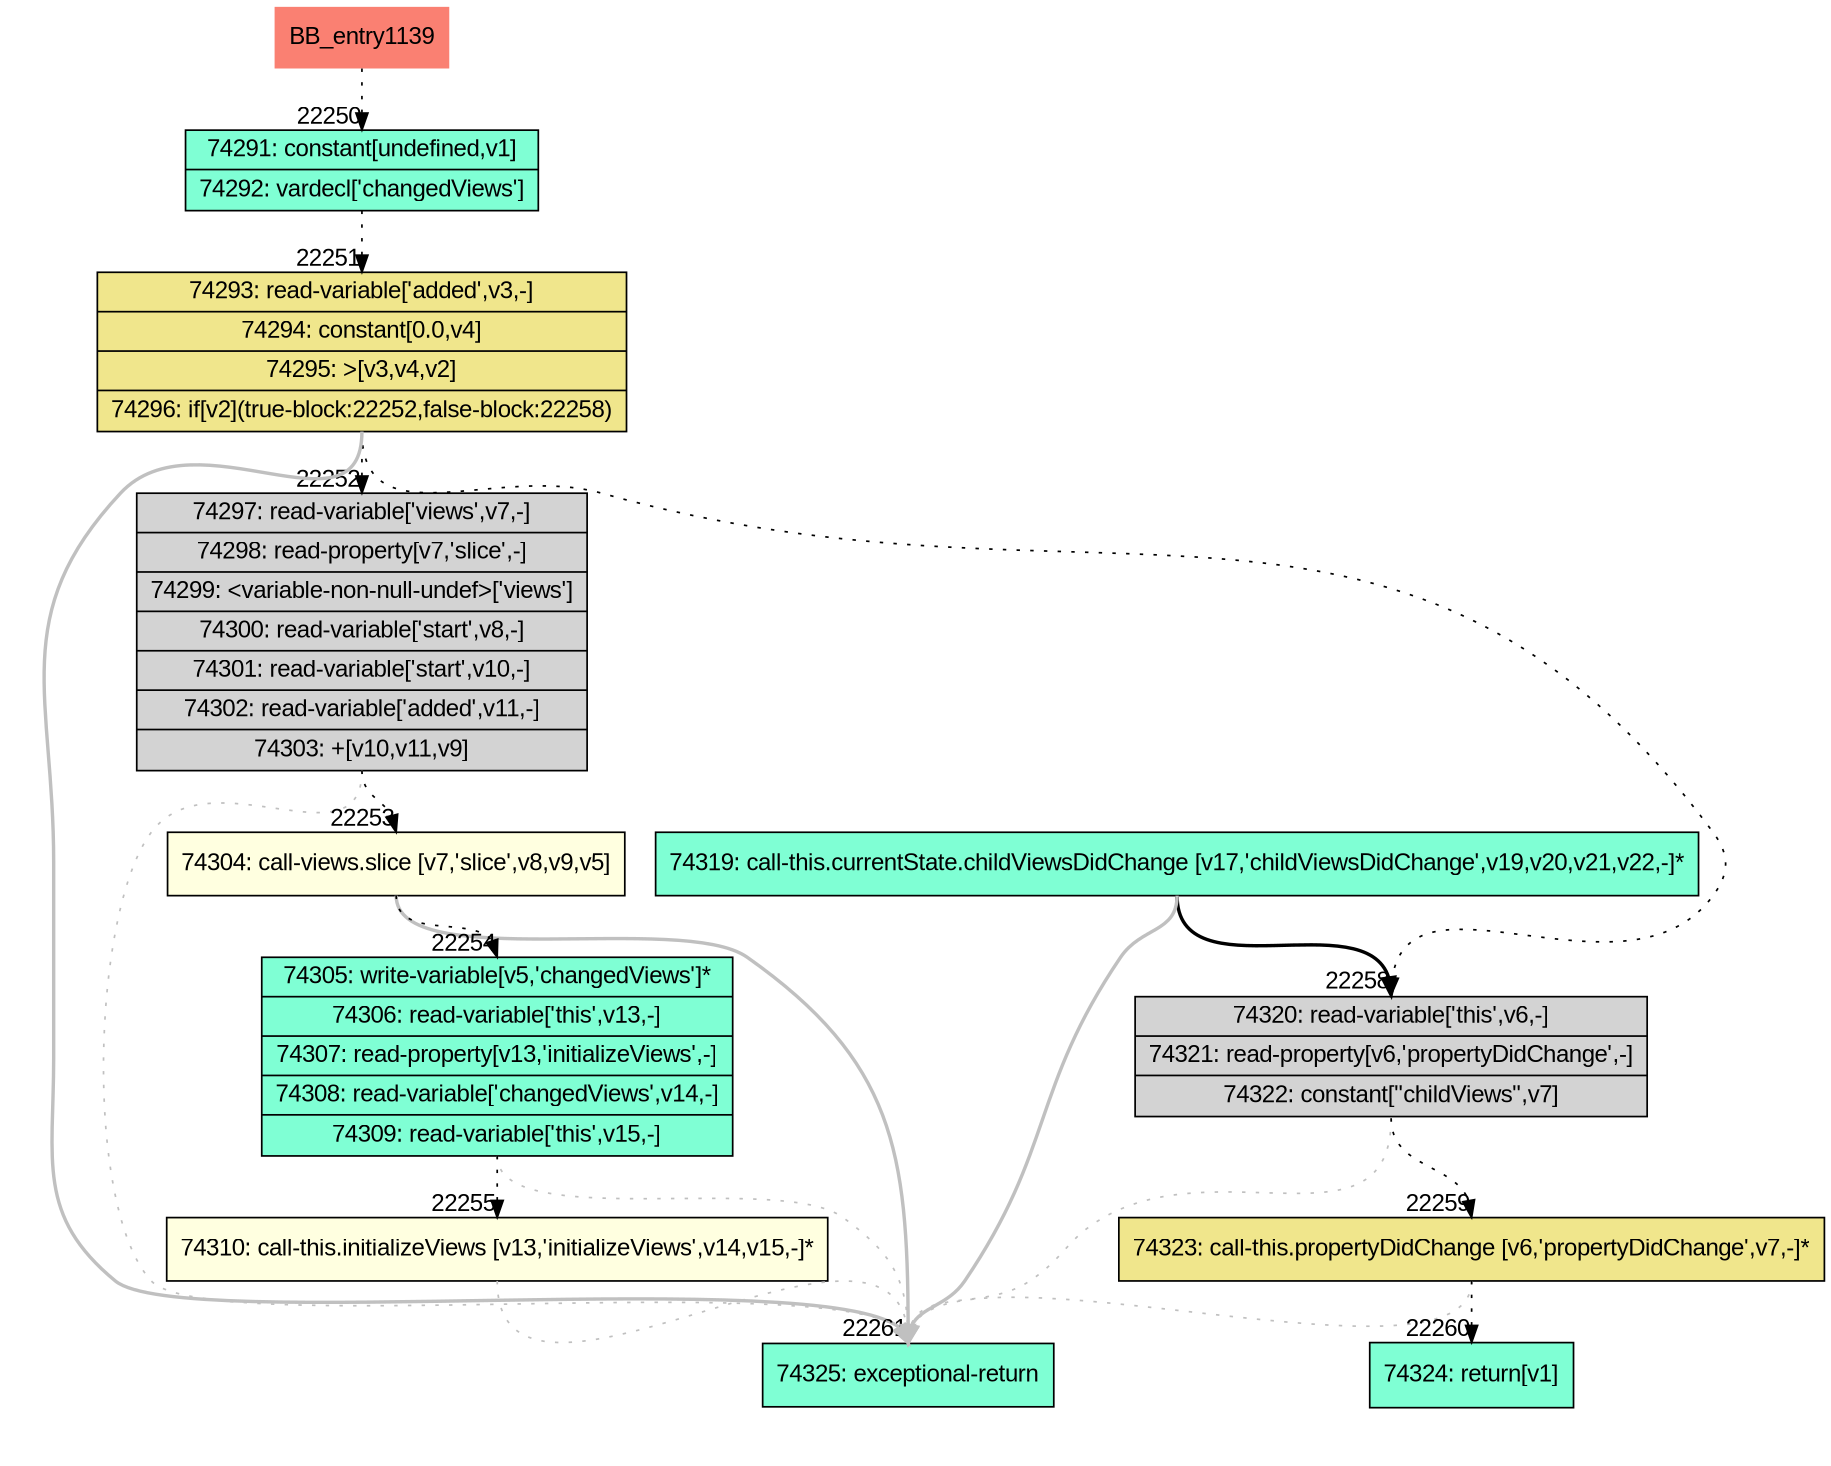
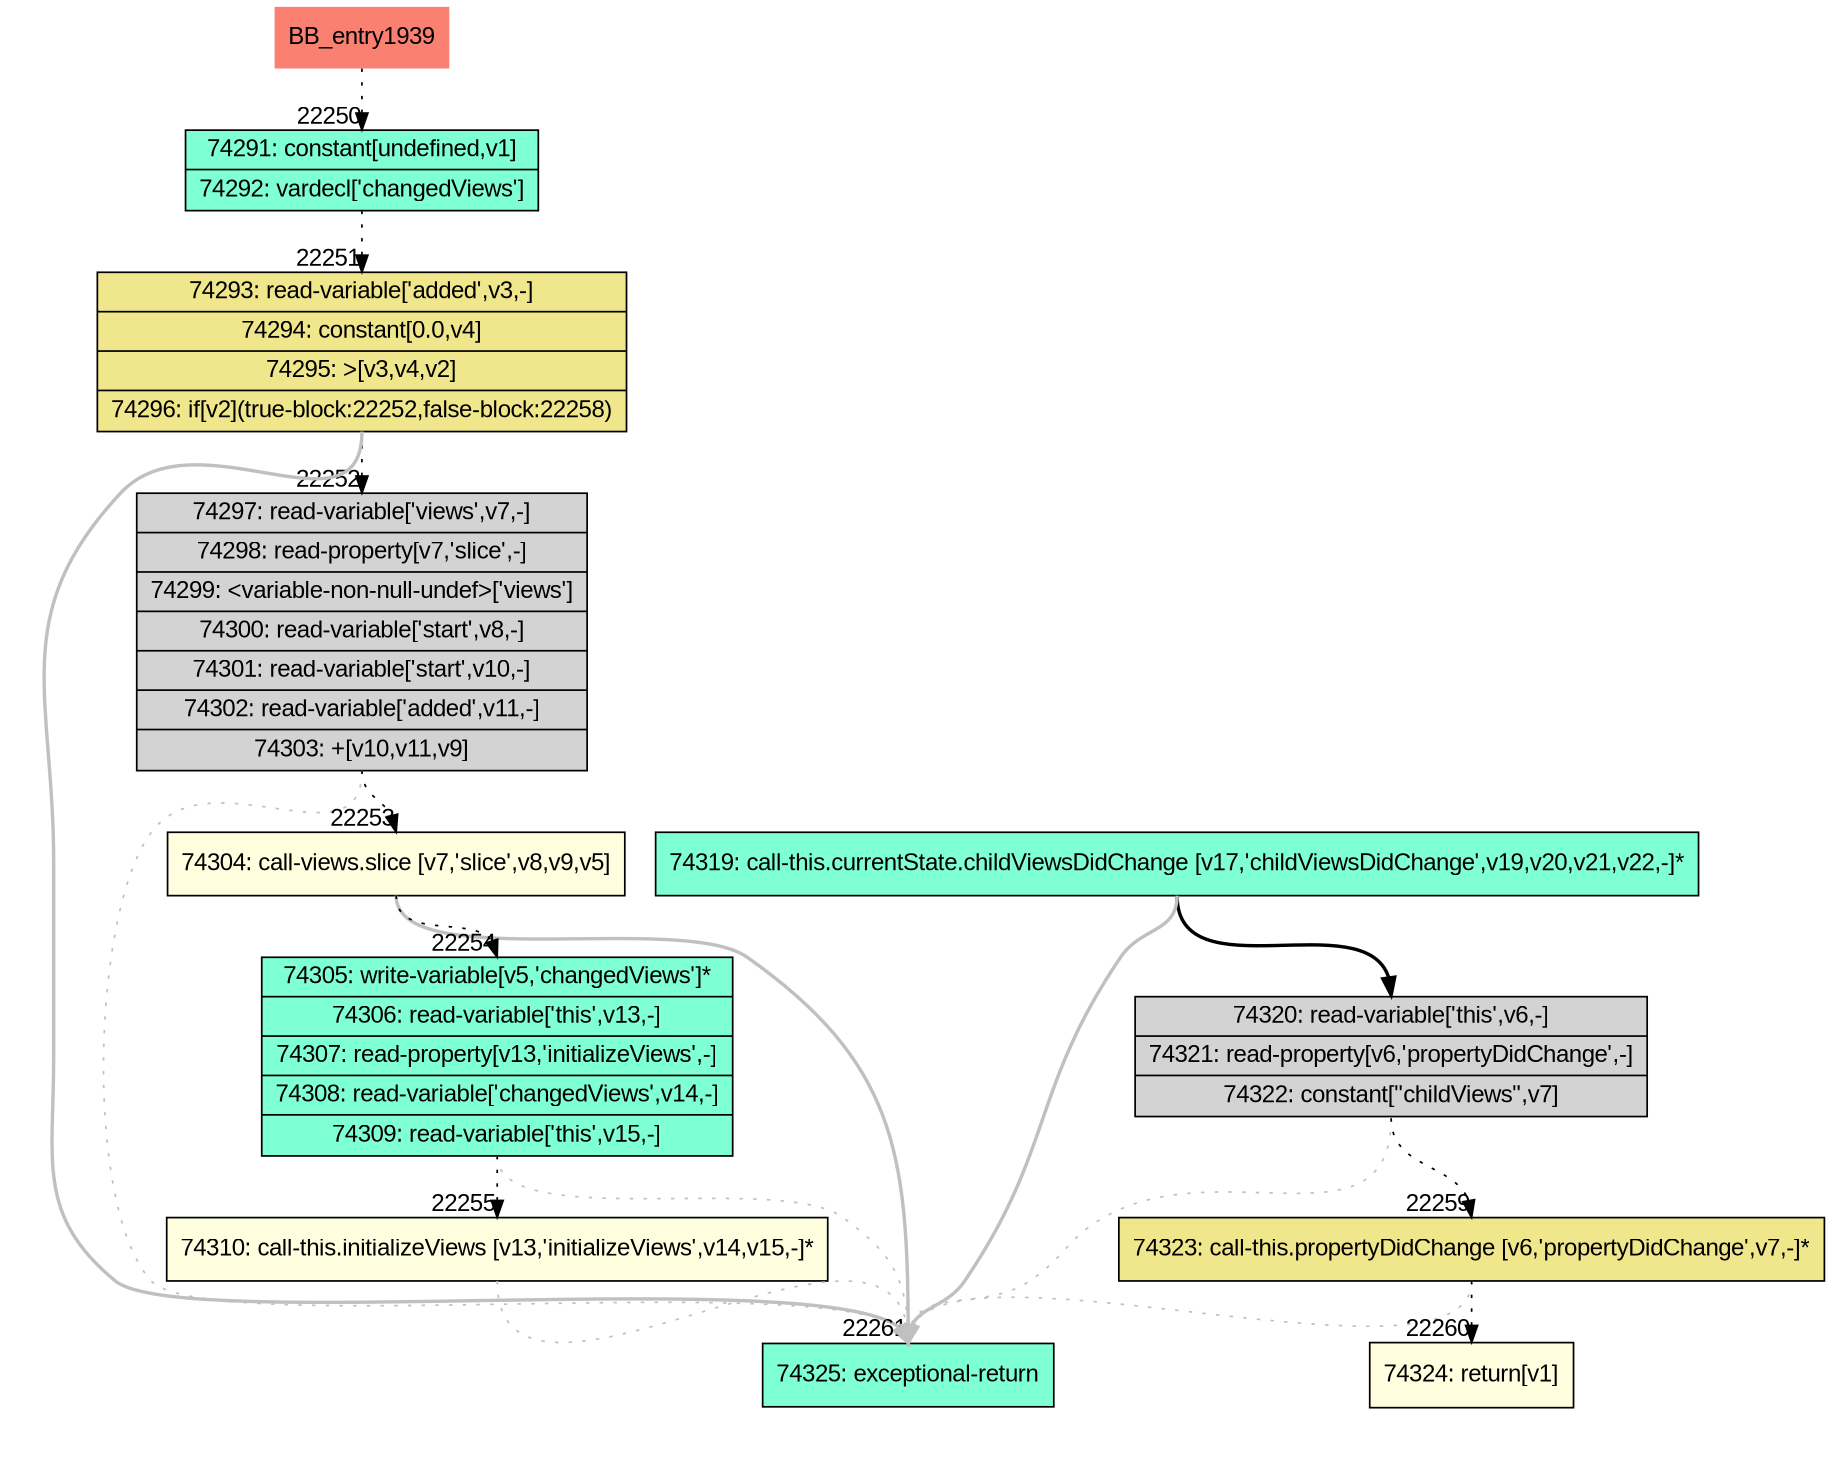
node "BB_entry1139": label "BB_entry1139" -> "BB_entry1939"
edge "74293: read-variable['added',v3,-]" -> "74320: read-variable['this',v6,-]": removed
node "74324: return[v1]": fillcolor aquamarine -> lightyellow
